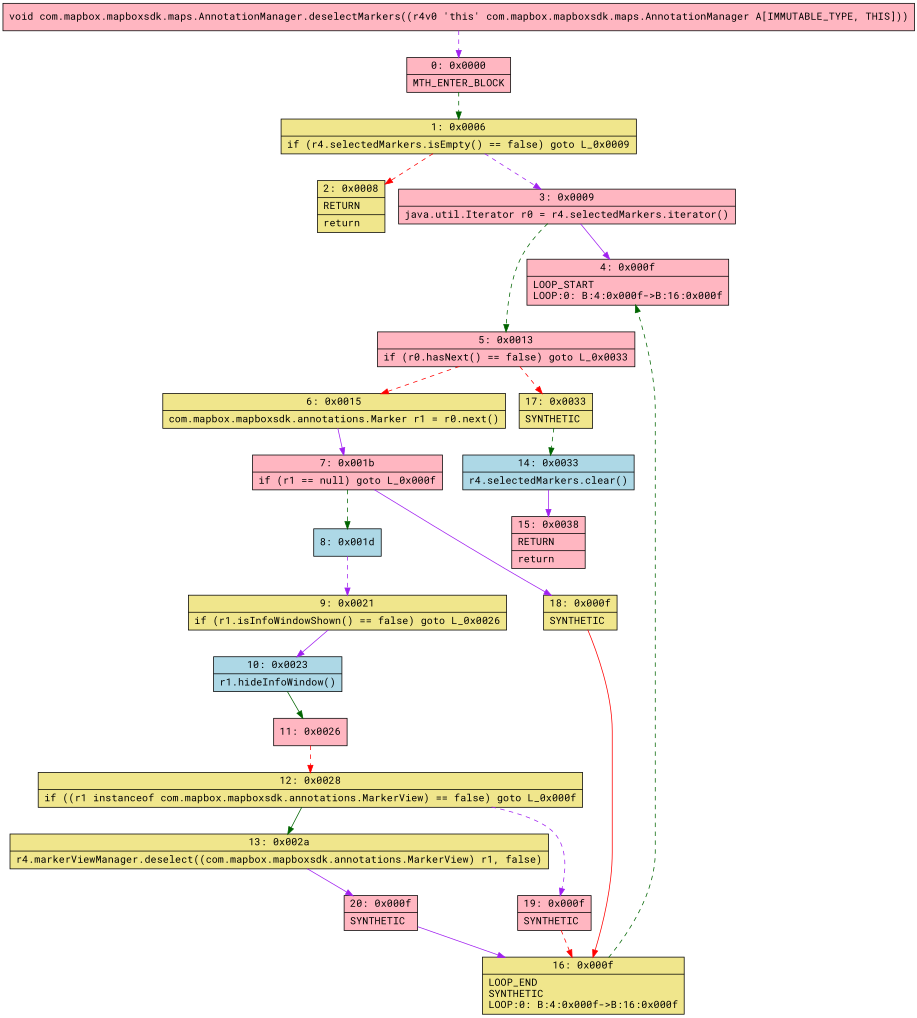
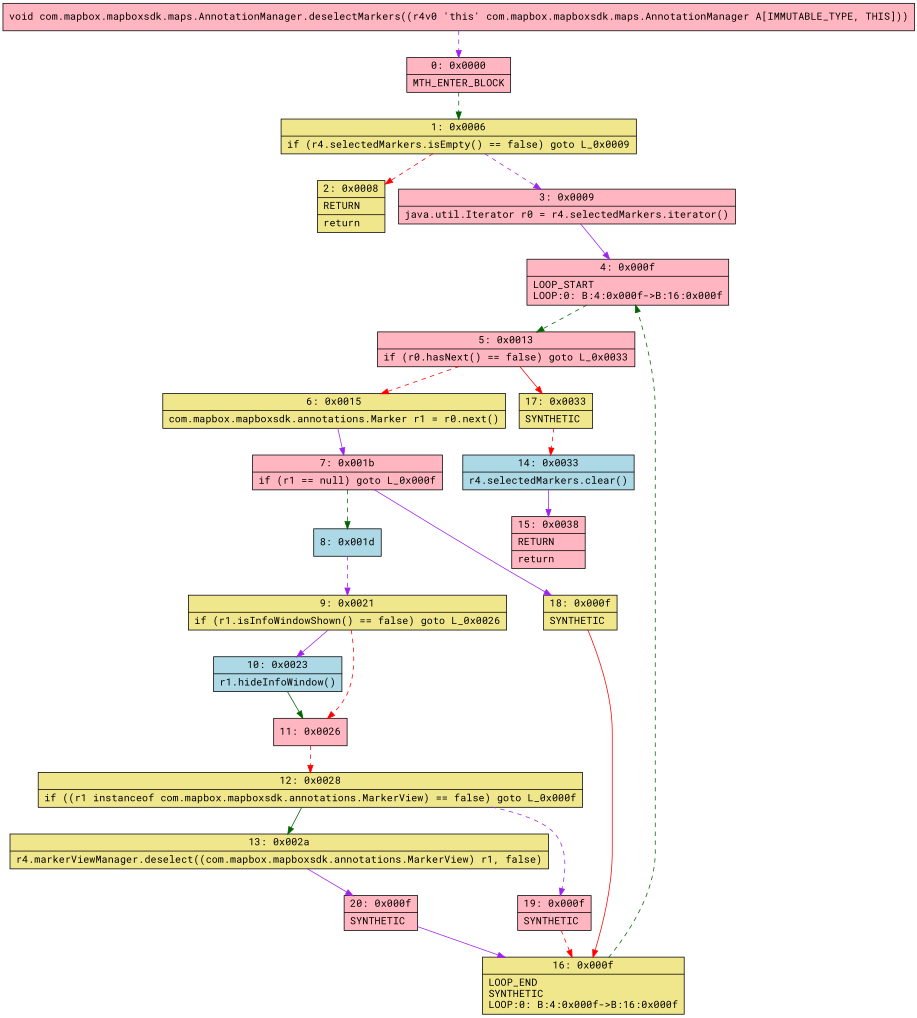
edge "3: 0x0009" -> "5: 0x0013": now "4: 0x000f" -> "5: 0x0013"
edge "5: 0x0013" -> "17: 0x0033": style dashed -> solid
edge "17: 0x0033" -> "14: 0x0033": color darkgreen -> red
edge "9: 0x0021" -> "11: 0x0026": added
